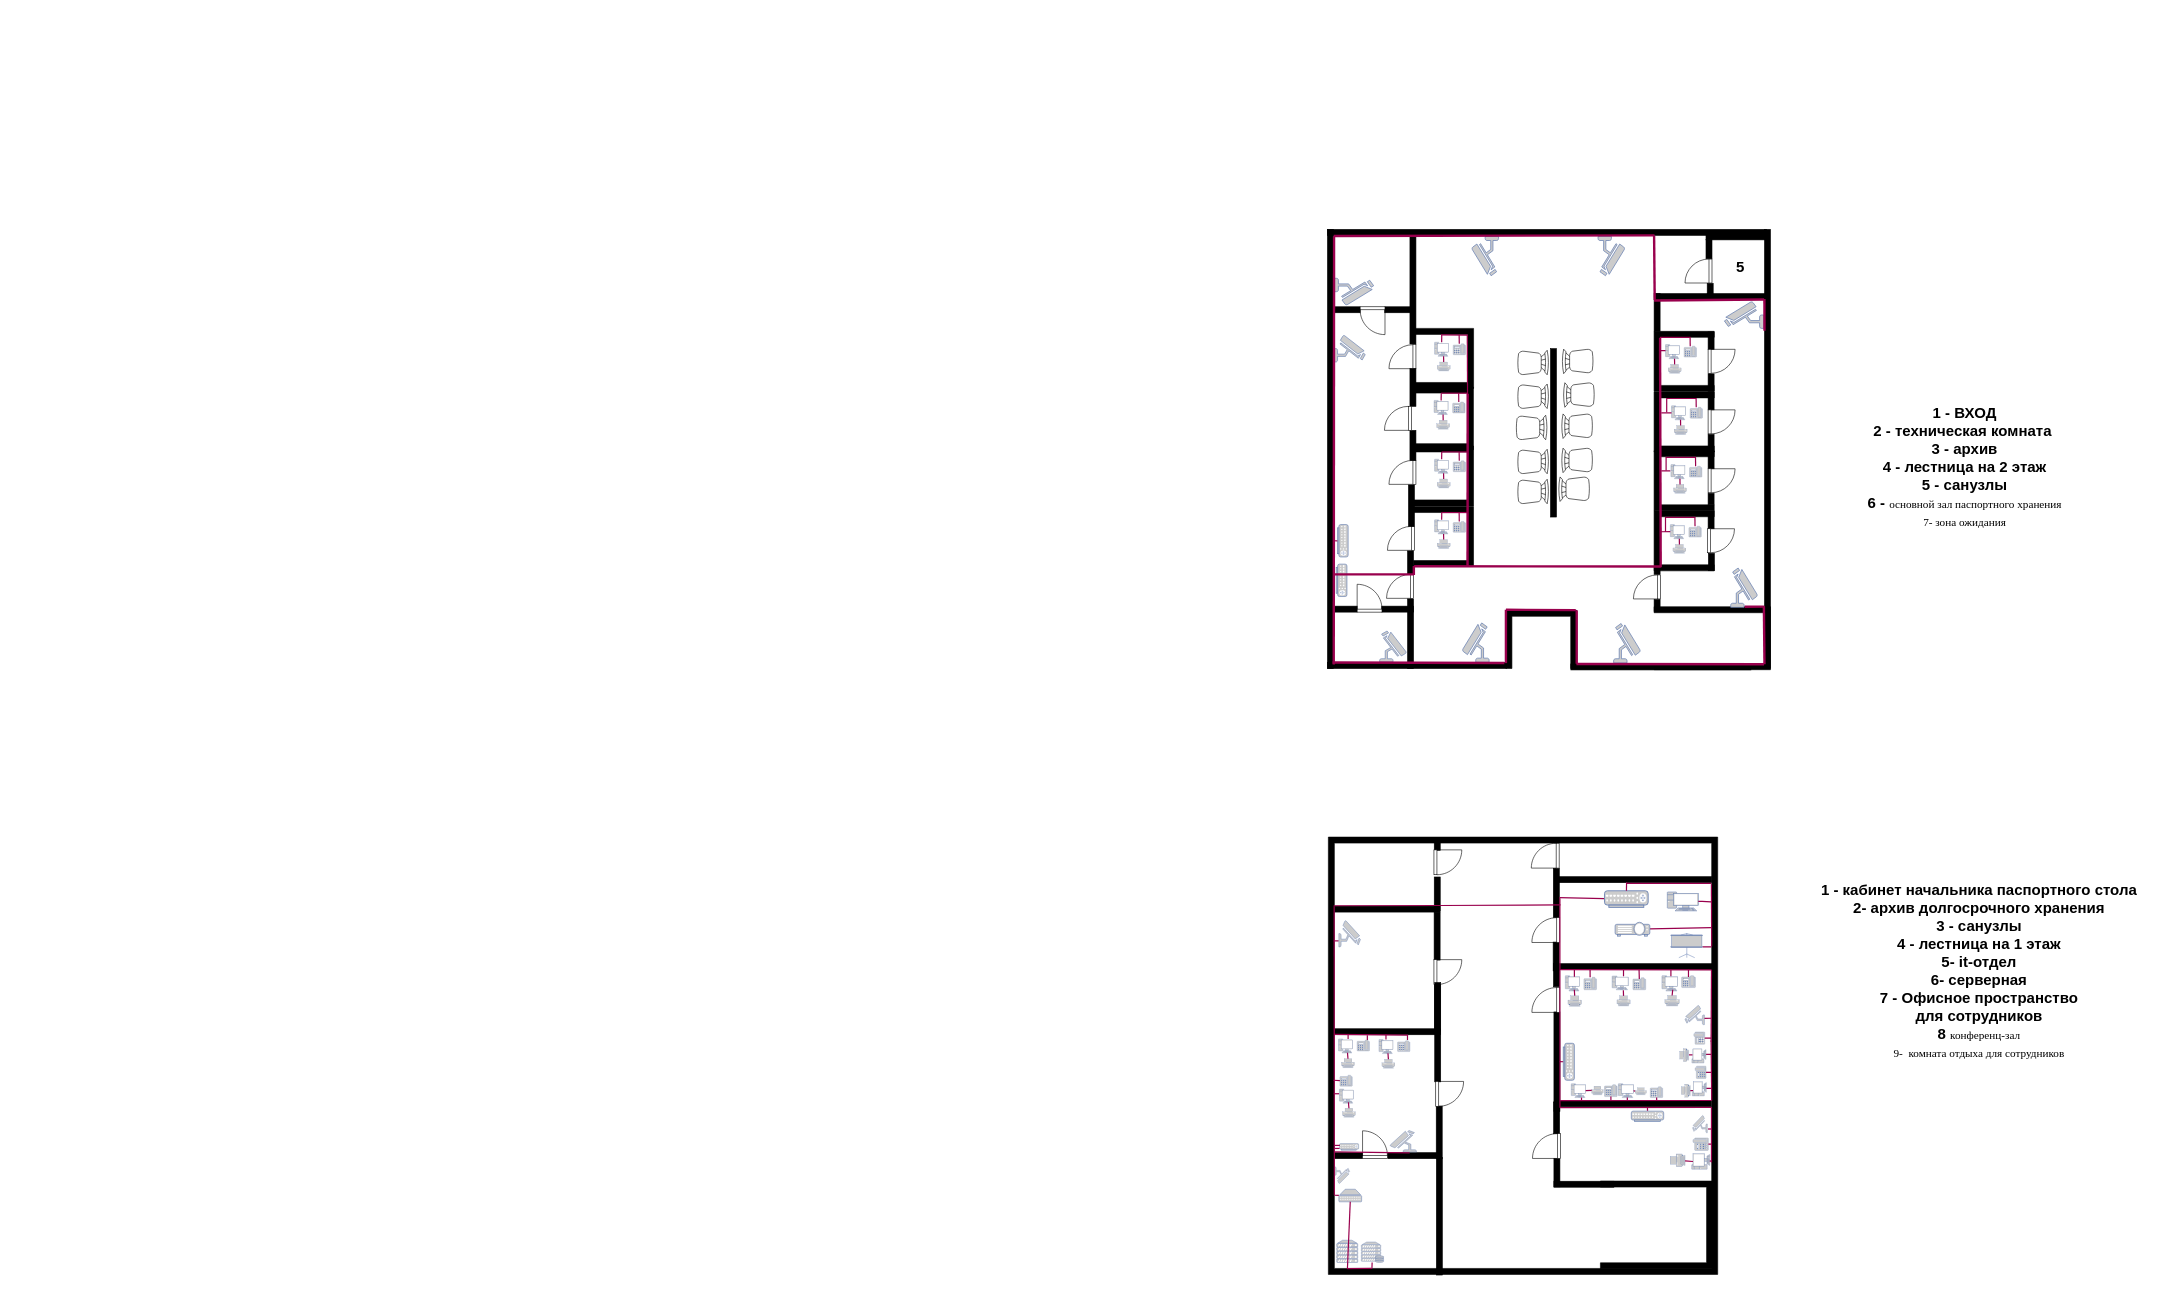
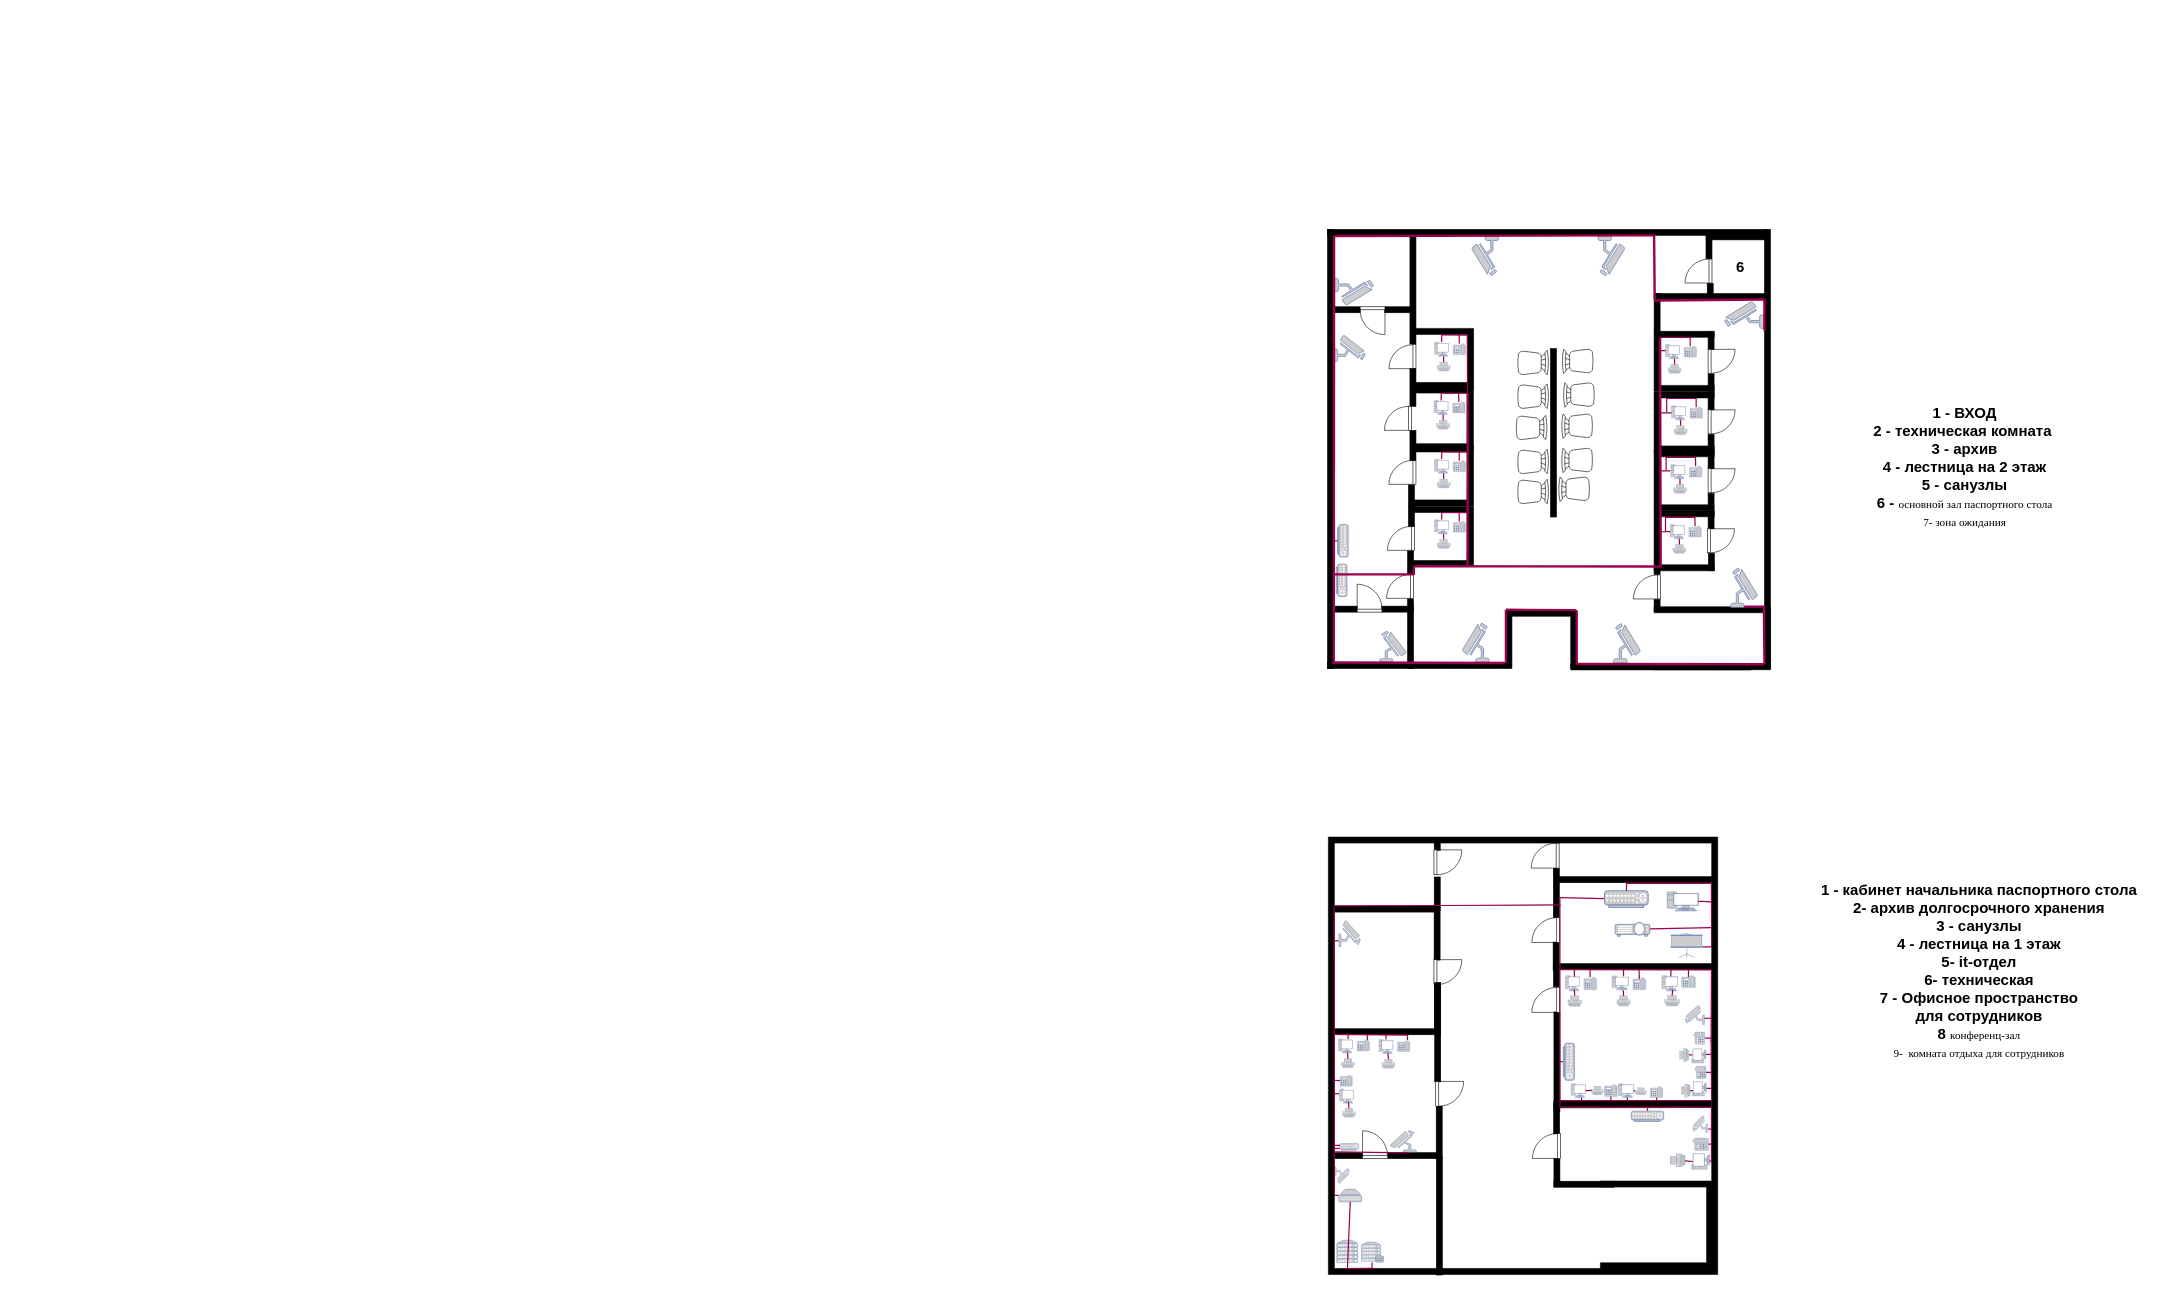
node "5": label "5" -> "6"
node "1 - ВХОД 2 - техническая комната 3 - архив 4 - лестница на 2 этаж 5 - санузлы 6 - основной зал паспортного хранения 7- зона ожидания": label "1 - ВХОД 2 - техническая комната 3 - архив 4 - лестница на 2 этаж 5 - санузлы 6 - основной зал паспортного хранения 7- зона ожидания" -> "1 - ВХОД 2 - техническая комната 3 - архив 4 - лестница на 2 этаж 5 - санузлы 6 - основной зал паспортного стола 7- зона ожидания"
node "1 - кабинет начальника паспортного стола 2- архив долгосрочного хранения 3 - санузлы 4 - лестница на 1 этаж 5- it-отдел 6- серверная 7 - Офисное пространство для сотрудников 8 конференц-зал 9- комната отдыха для сотрудников": label "1 - кабинет начальника паспортного стола 2- архив долгосрочного хранения 3 - санузлы 4 - лестница на 1 этаж 5- it-отдел 6- серверная 7 - Офисное пространство для сотрудников 8 конференц-зал 9- комната отдыха для сотрудников" -> "1 - кабинет начальника паспортного стола 2- архив долгосрочного хранения 3 - санузлы 4 - лестница на 1 этаж 5- it-отдел 6- техническая 7 - Офисное пространство для сотрудников 8 конференц-зал 9- комната отдыха для сотрудников"
